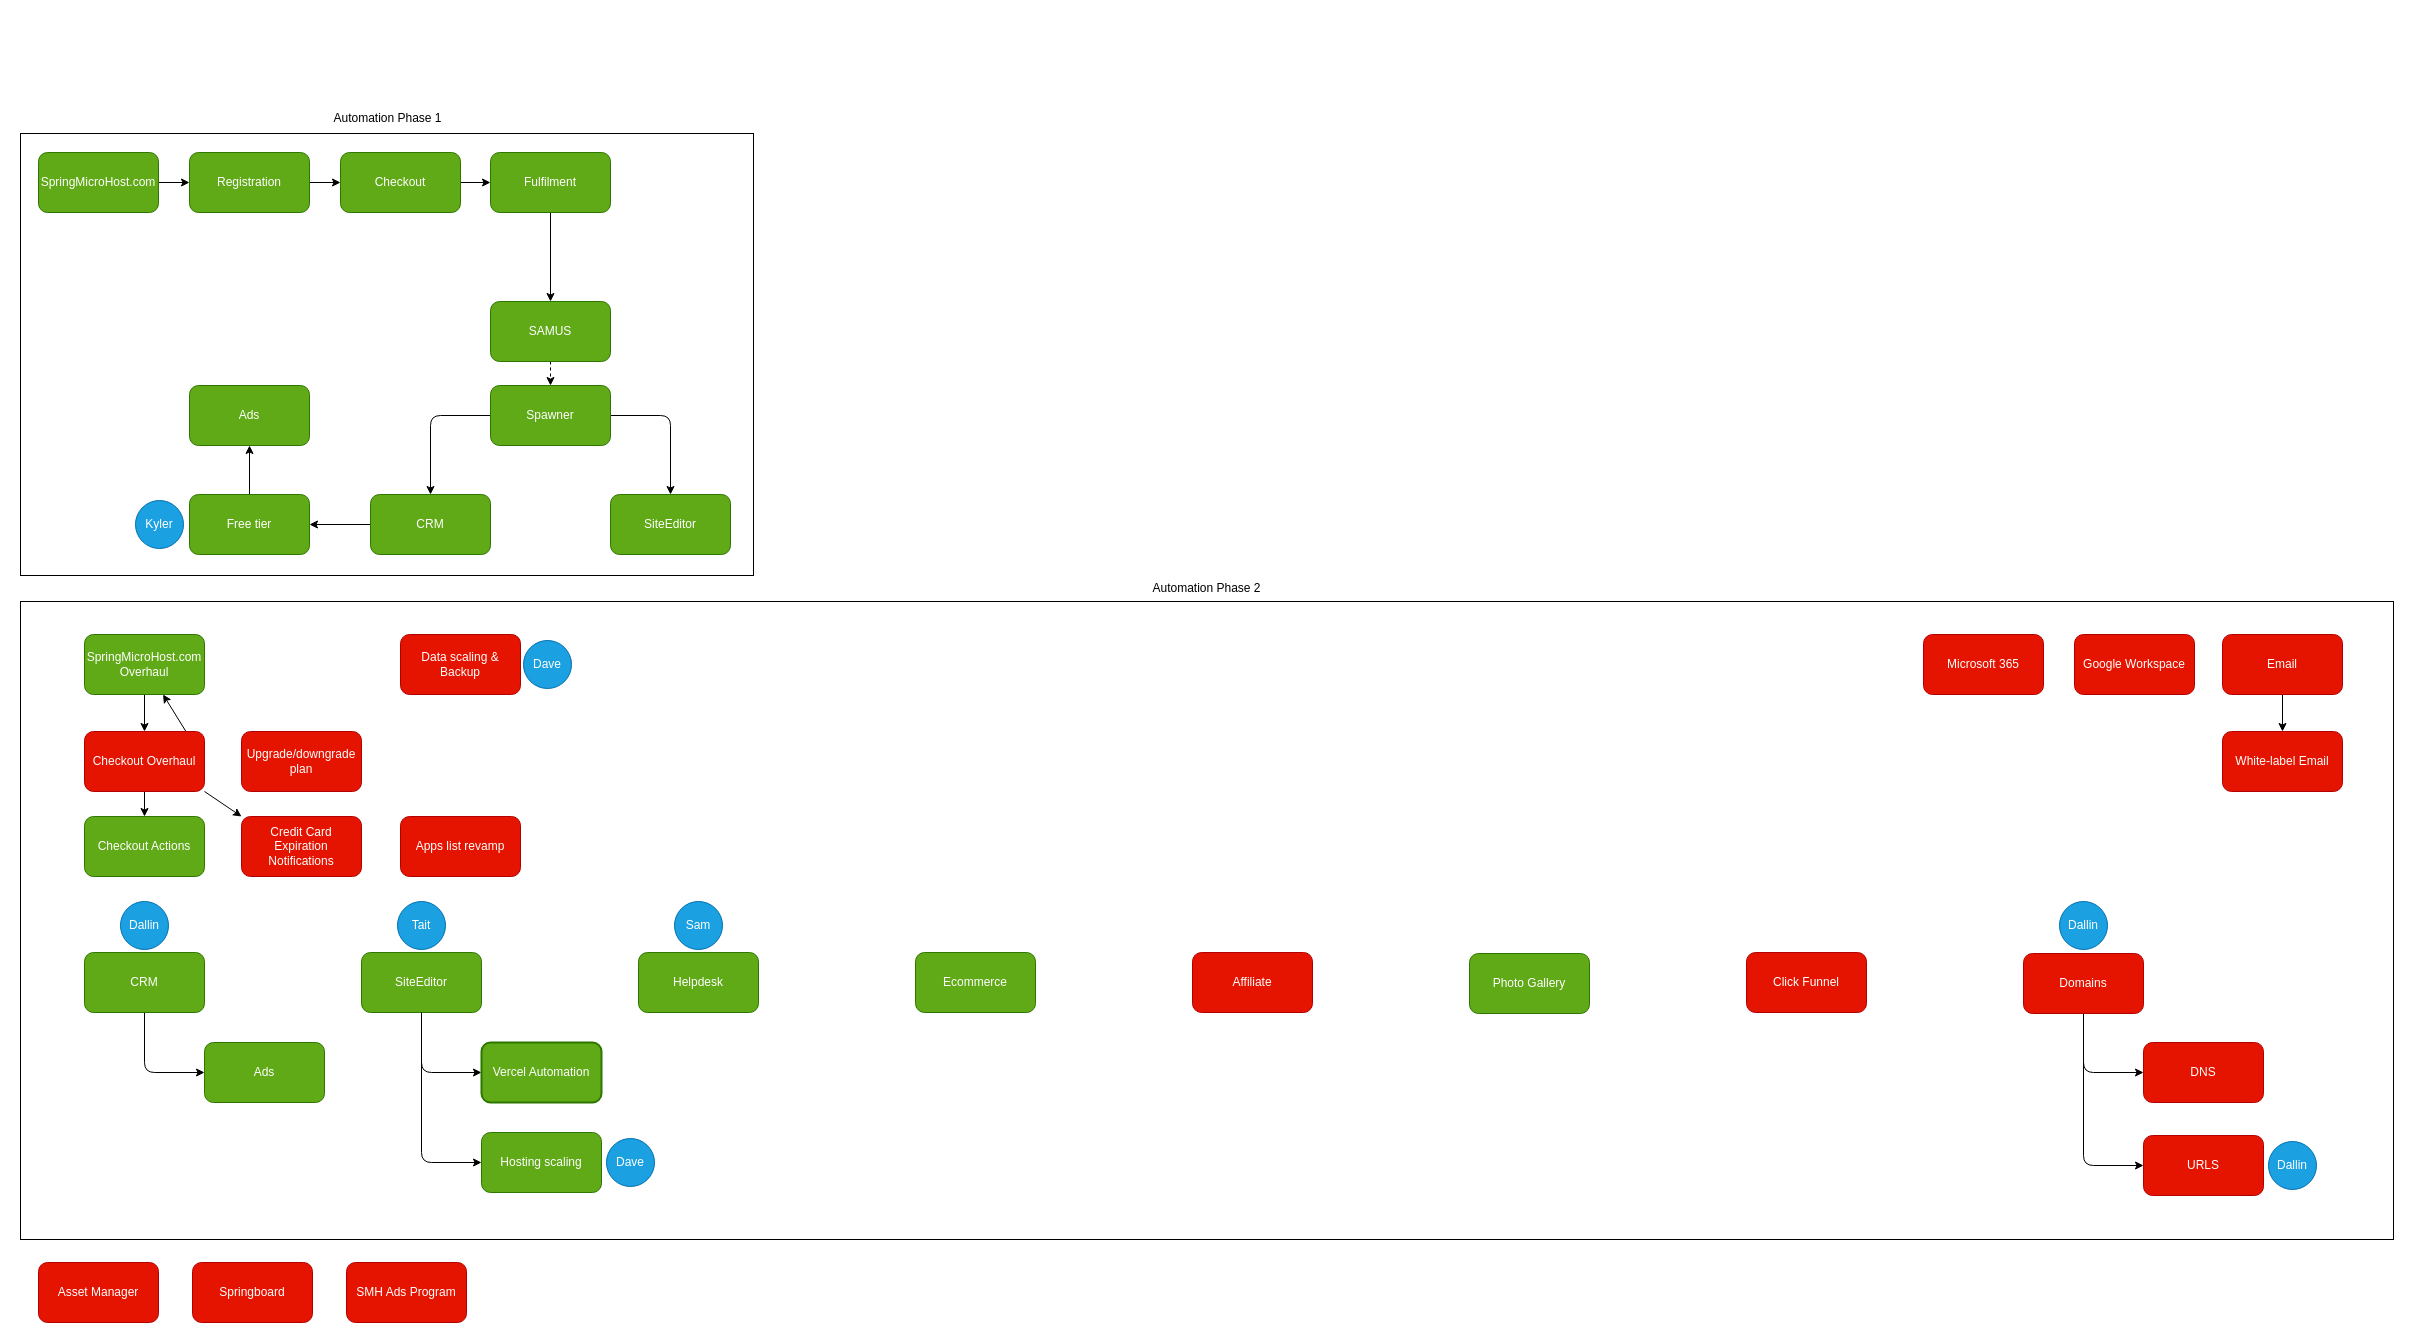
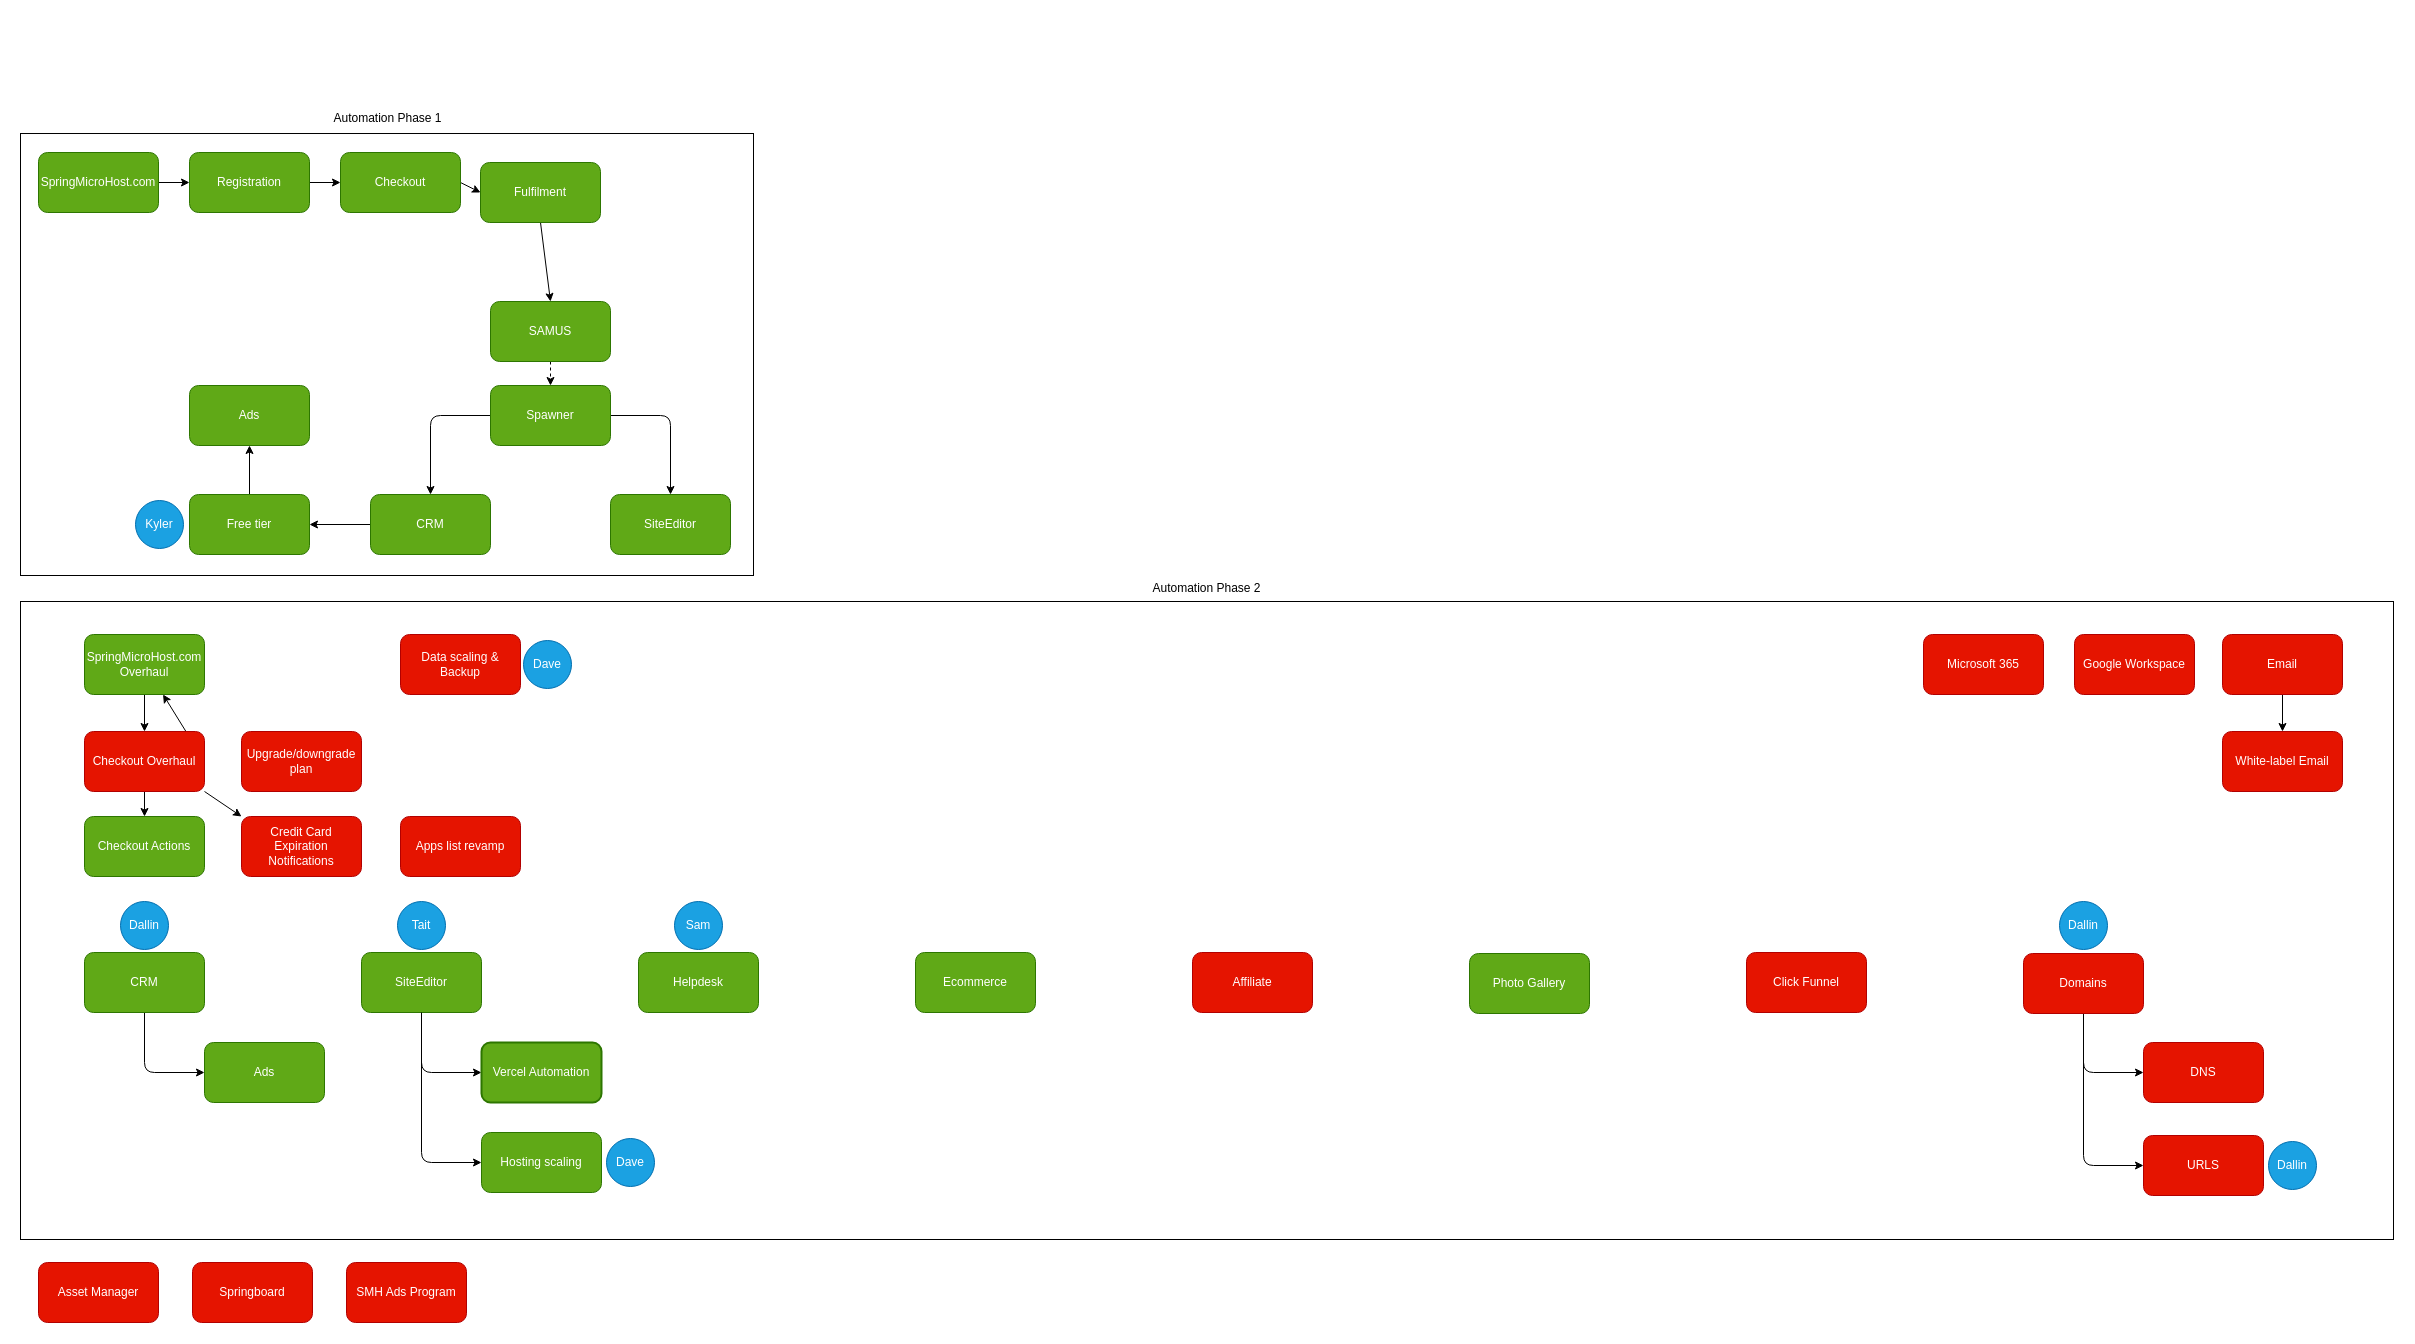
node "Fulfilment": moved (551, 183) -> (541, 193)
